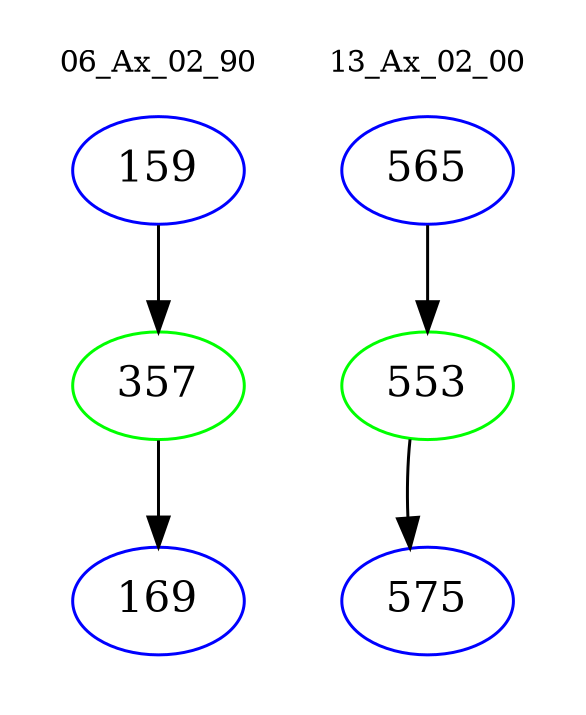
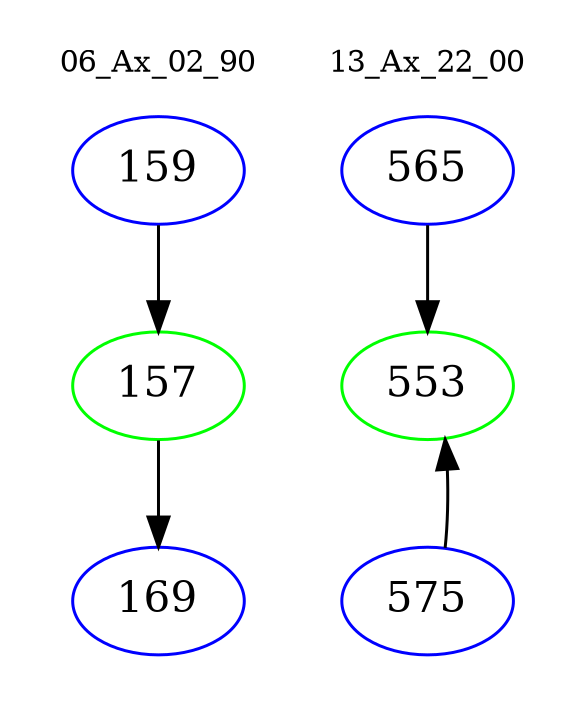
cluster "13_Ax_02_00": label "13_Ax_02_00" -> "13_Ax_22_00"
node "357": label "357" -> "157"
edge "553" -> "575": reversed
